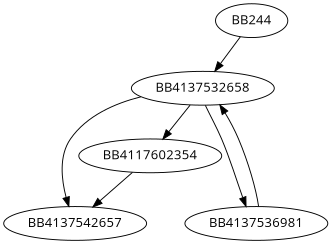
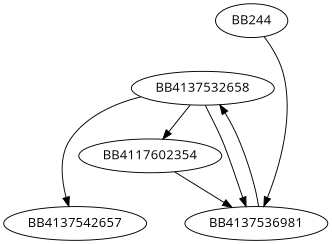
edge "BB244" -> "BB4137532658": now "BB244" -> "BB4137536981"
edge "BB4117602354" -> "BB4137542657": now "BB4117602354" -> "BB4137536981"
